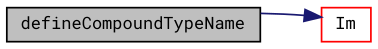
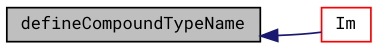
edge "defineCompoundTypeName" -> "Im": reversed
